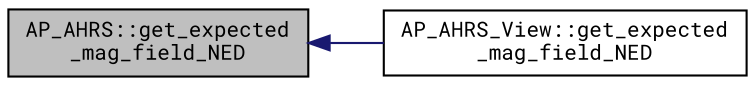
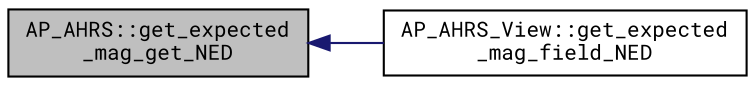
node "AP_AHRS::get_expected _mag_field_NED": label "AP_AHRS::get_expected _mag_field_NED" -> "AP_AHRS::get_expected _mag_get_NED"
